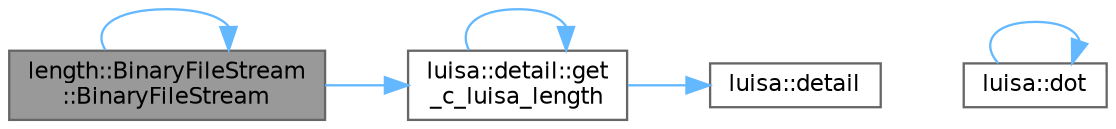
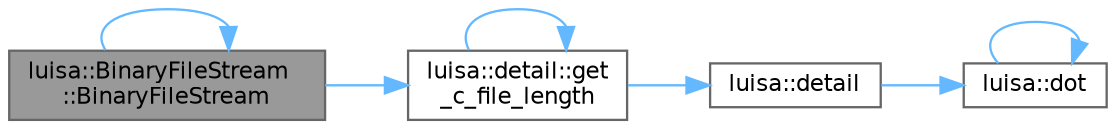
node "length::BinaryFileStream ::BinaryFileStream": label "length::BinaryFileStream ::BinaryFileStream" -> "luisa::BinaryFileStream ::BinaryFileStream"
node "luisa::detail::get _c_luisa_length": label "luisa::detail::get _c_luisa_length" -> "luisa::detail::get _c_file_length"
edge "luisa::detail" -> "luisa::dot": added
